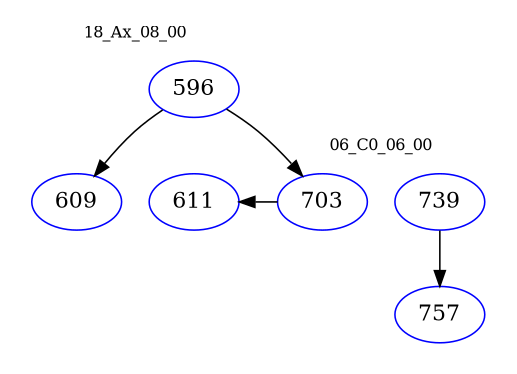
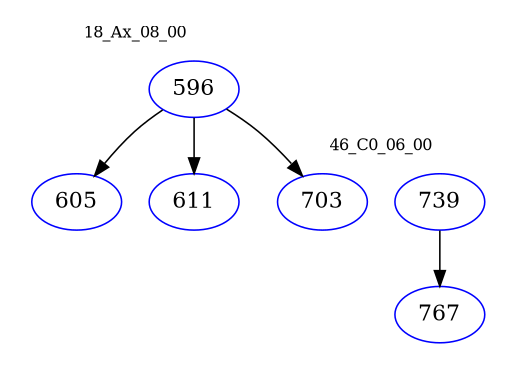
cluster "06_C0_06_00": label "06_C0_06_00" -> "46_C0_06_00"
node "609": label "609" -> "605"
edge "703" -> "611": now "596" -> "611"
node "757": label "757" -> "767"
